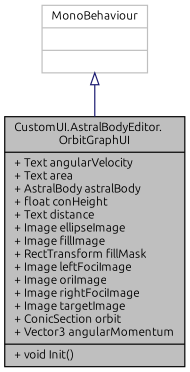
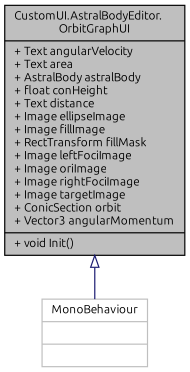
edge "CustomUI.AstralBodyEditor." -> "MonoBehaviour": reversed
